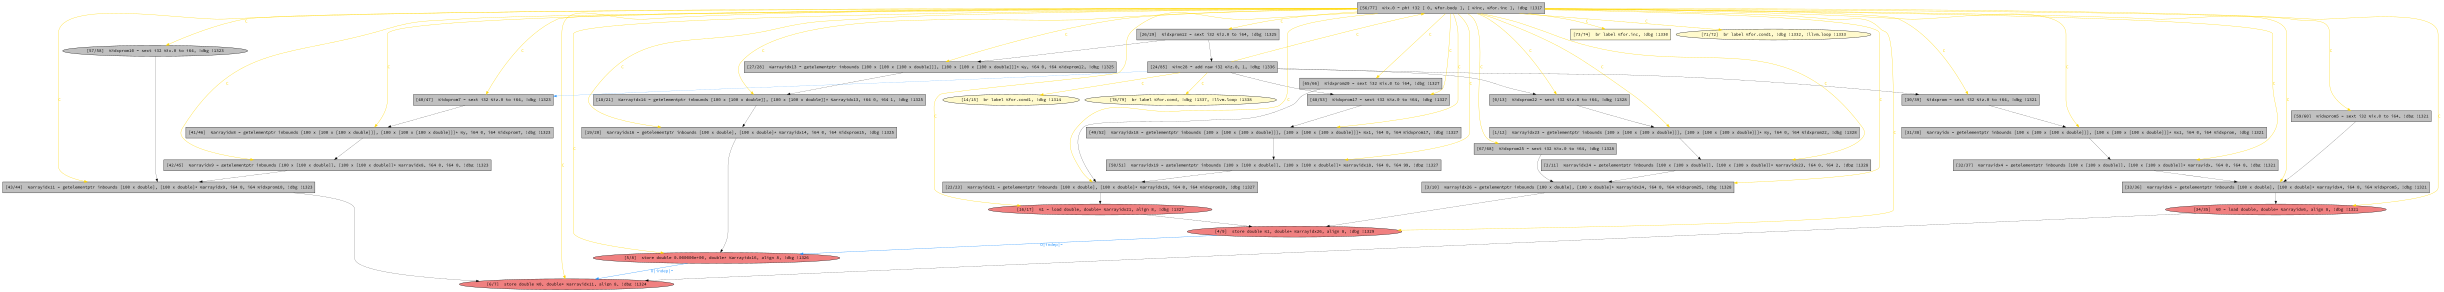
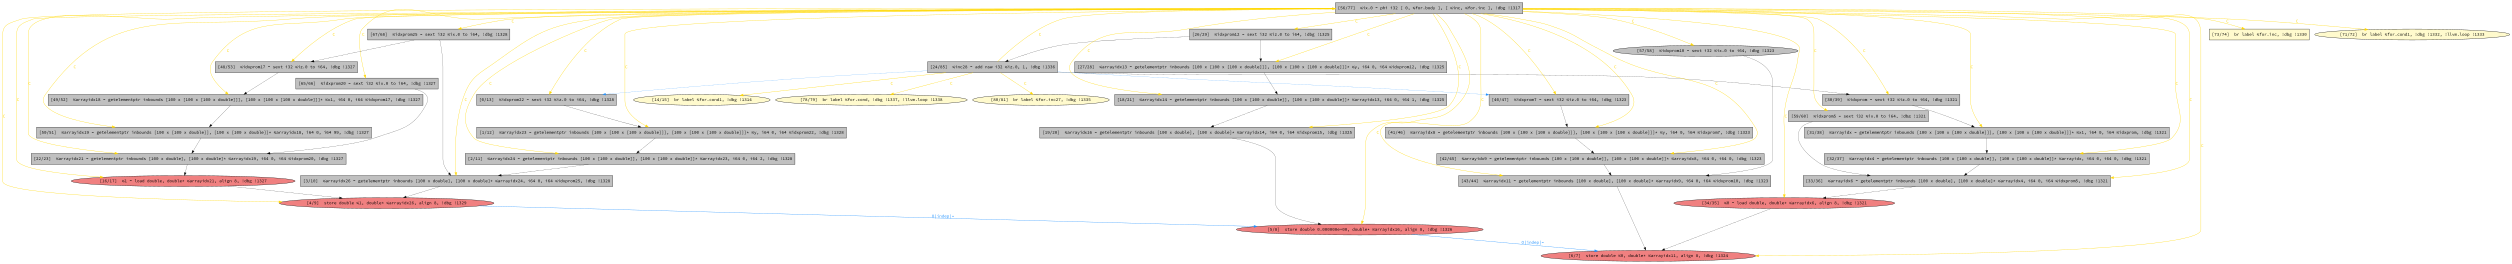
edge "[24/85]  %inc28 = add nsw i32 %iz.0, 1, !dbg !1336" -> "[0/13]  %idxprom22 = sext i32 %iz.0 to i64, !dbg !1328": color black -> dodgerblue
edge "[24/85]  %inc28 = add nsw i32 %iz.0, 1, !dbg !1336" -> "[48/53]  %idxprom17 = sext i32 %iz.0 to i64, !dbg !1327": now "[67/68]  %idxprom25 = sext i32 %ix.0 to i64, !dbg !1328" -> "[48/53]  %idxprom17 = sext i32 %iz.0 to i64, !dbg !1327"
node "[80/81]  br label %for.inc27, !dbg !1335": added
